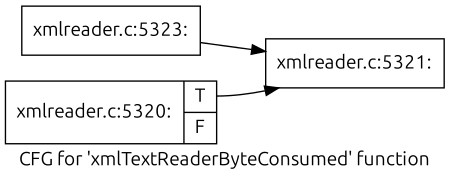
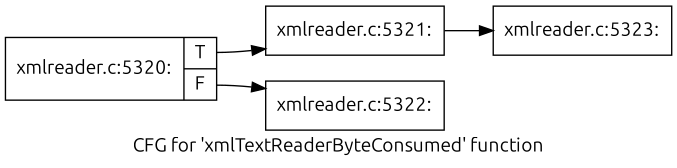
edge "xmlreader.c:5323:" -> "xmlreader.c:5321:": reversed
node "xmlreader.c:5322:": added
